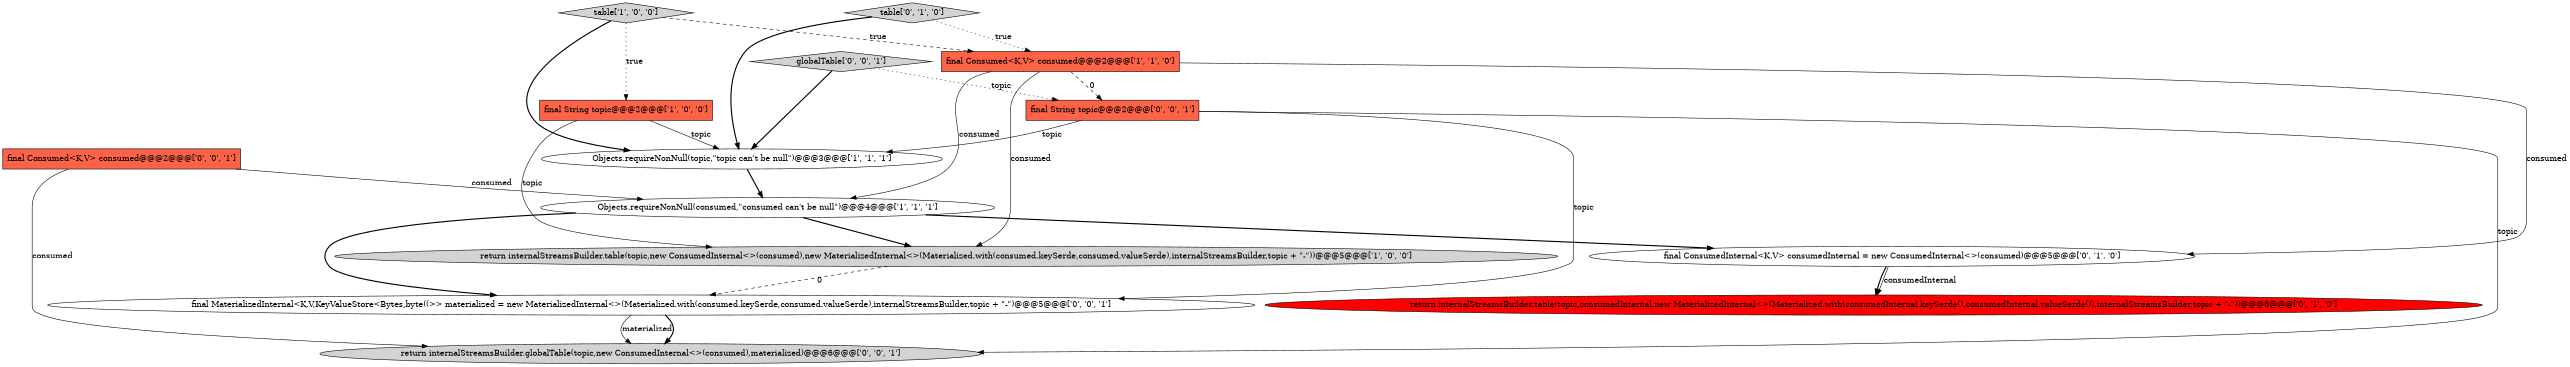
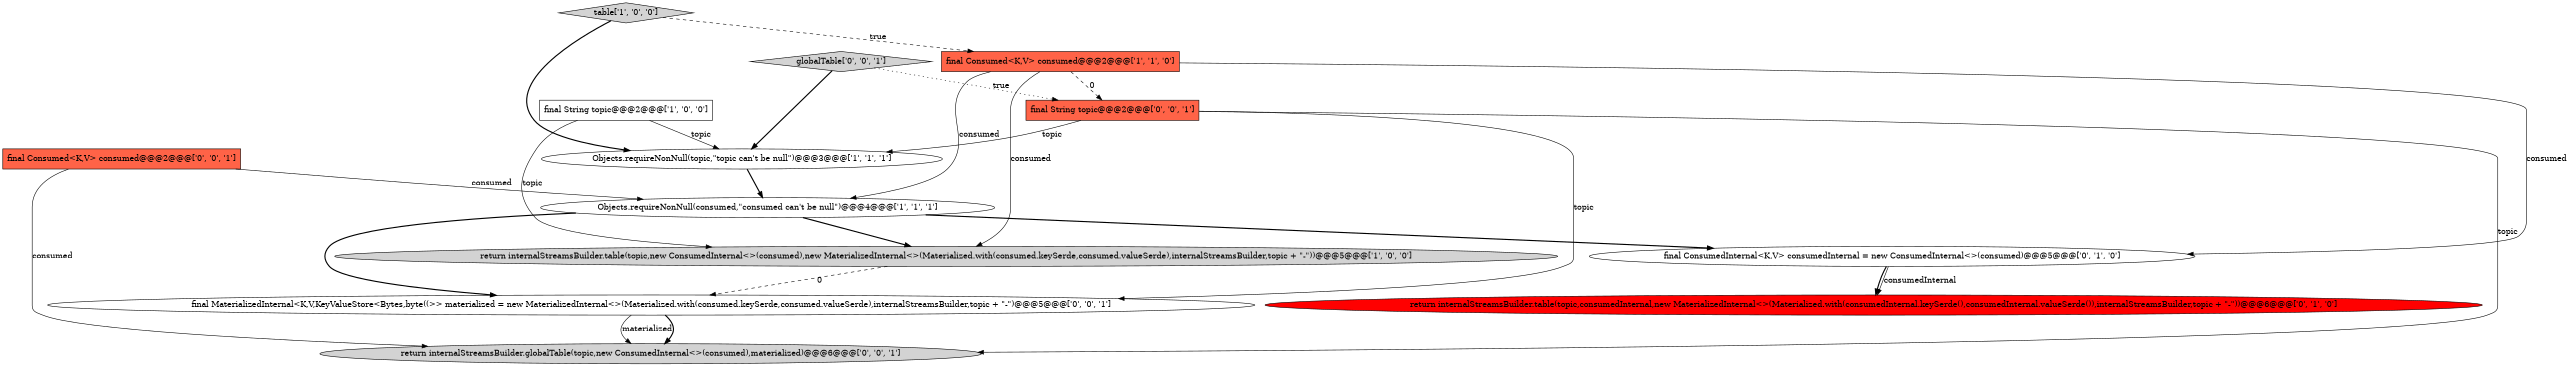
node "table['0', '1', '0']": removed
edge "table['1', '0', '0']" -> "final String topic@@@2@@@['1', '0', '0']": removed, label "true"
edge "globalTable['0', '0', '1']" -> "final String topic@@@2@@@['0', '0', '1']": label "topic" -> "true"
node "final String topic@@@2@@@['1', '0', '0']": fillcolor tomato -> white
